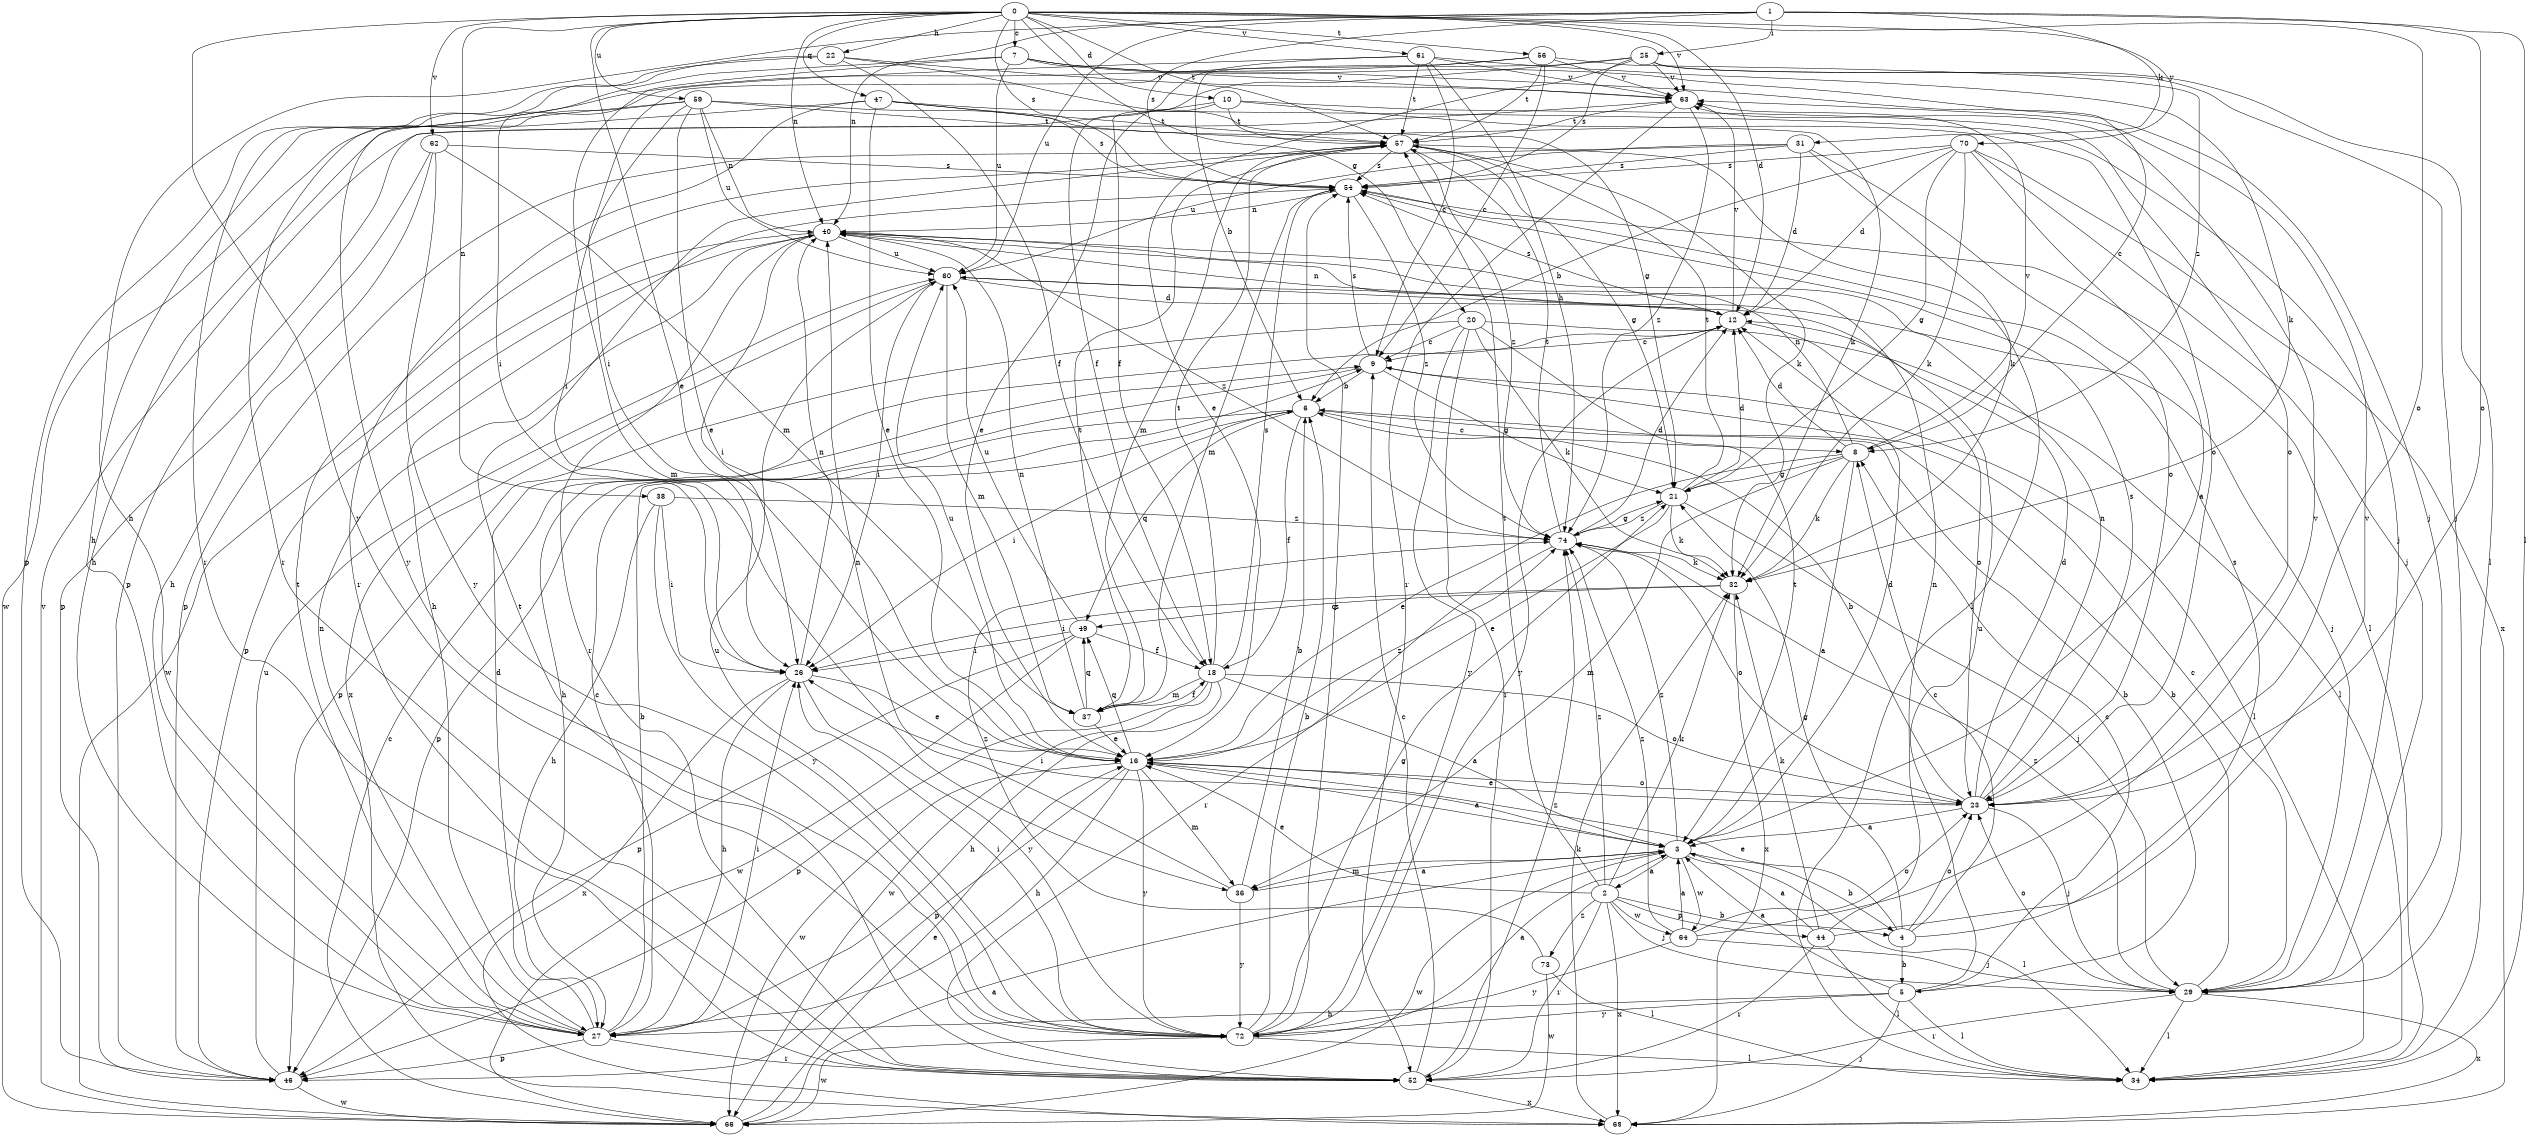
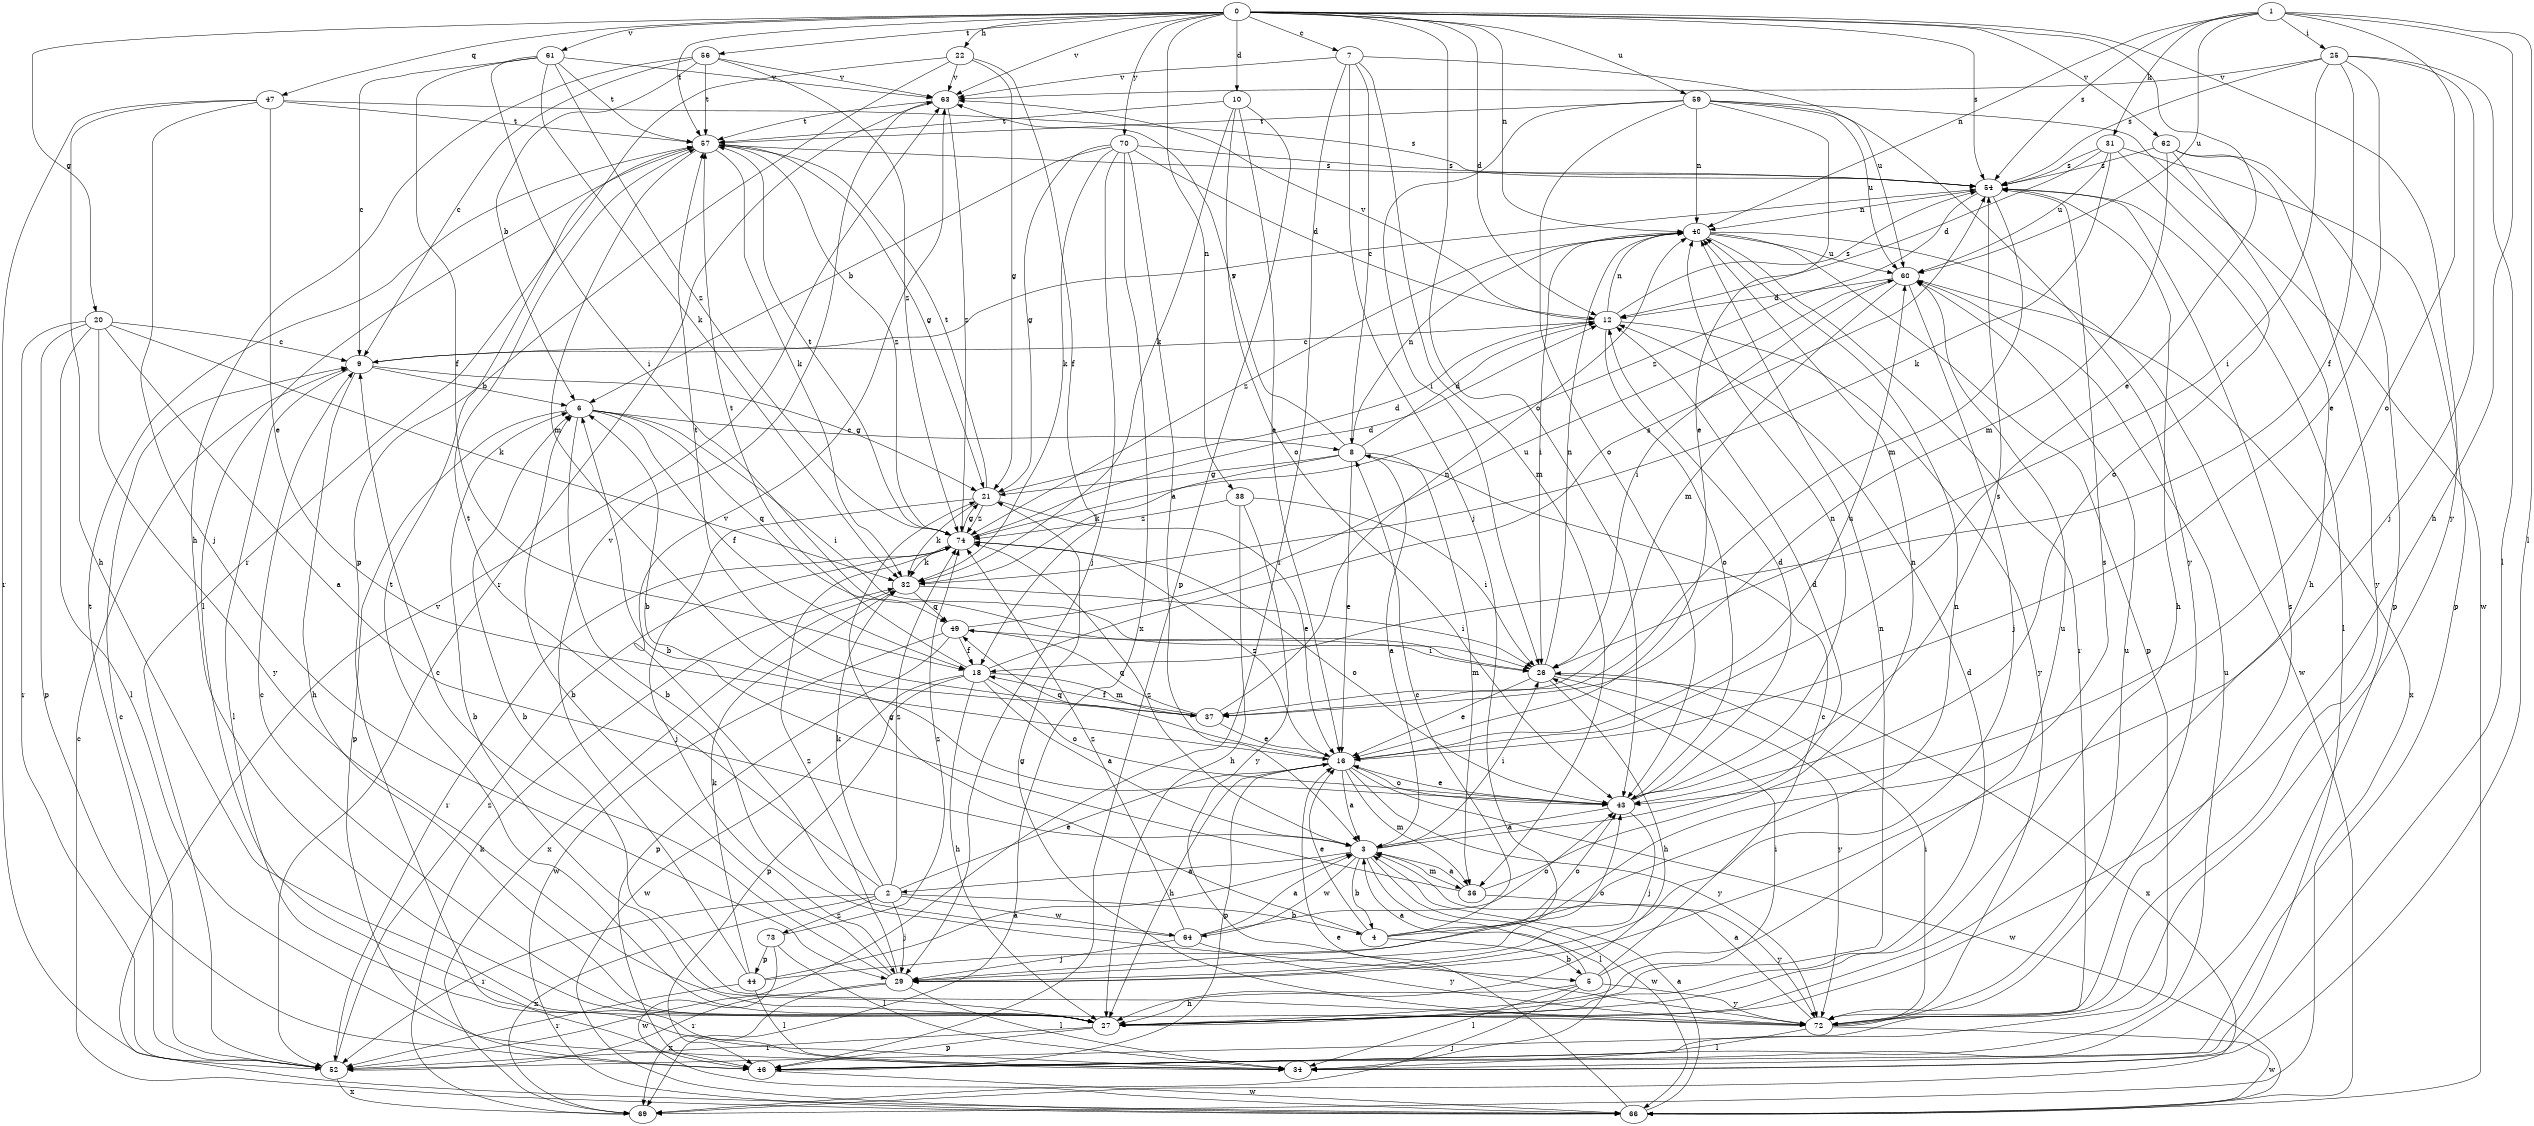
edge "56" -> "8": now "56" -> "74"
edge "61" -> "74": label "h" -> "z"
edge "20" -> "3": label "t" -> "a"
node "23": label "23" -> "43"
edge "2" -> "44": now "73" -> "44"
